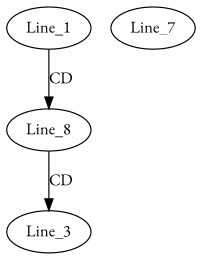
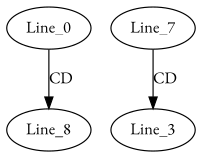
node "Line_1": label "Line_1" -> "Line_0"
edge "Line_8" -> "Line_3": now "Line_7" -> "Line_3"
